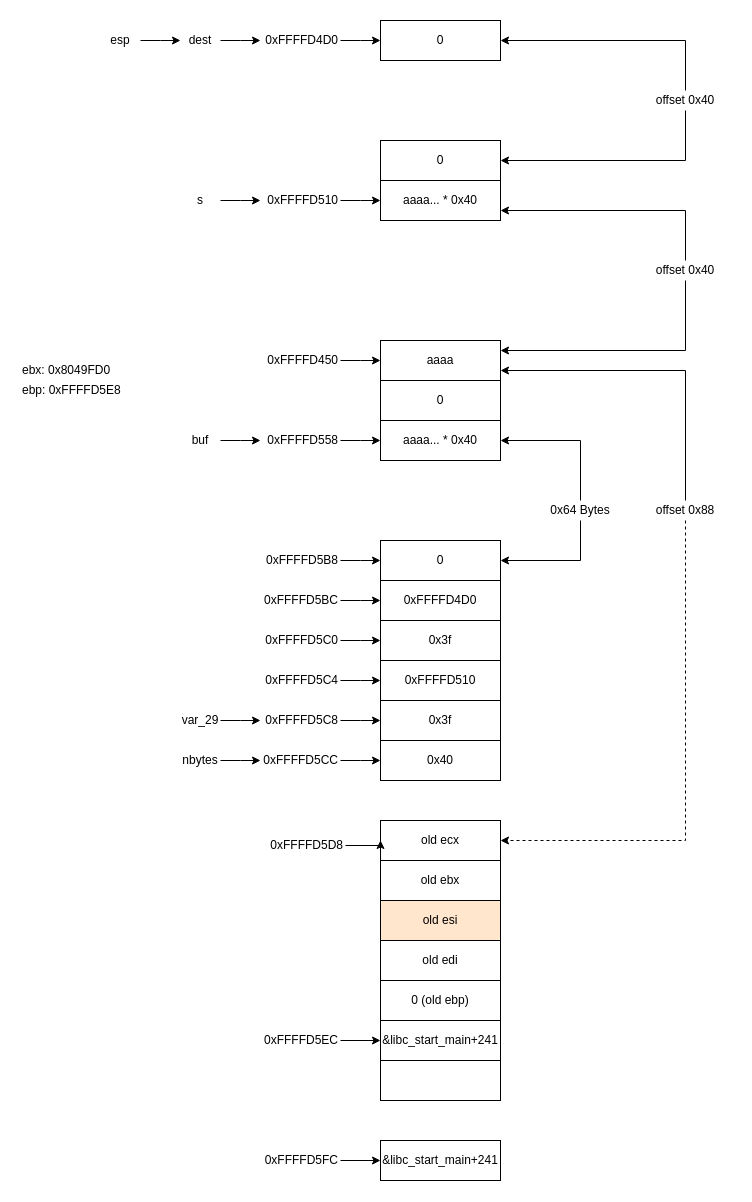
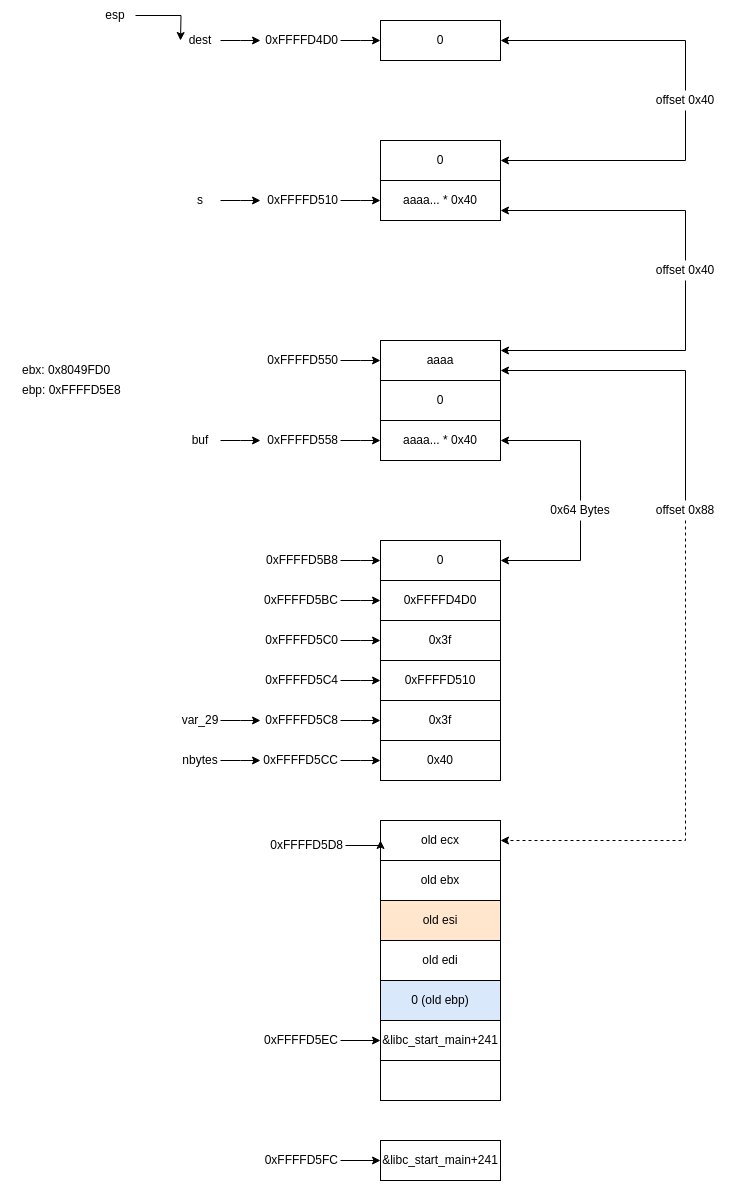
node "esp": moved (121, 41) -> (116, 16)
node "0xFFFFD450": label "0xFFFFD450" -> "0xFFFFD550"
node "0 (old ebp)": fillcolor #ffffff -> #dae8fc
